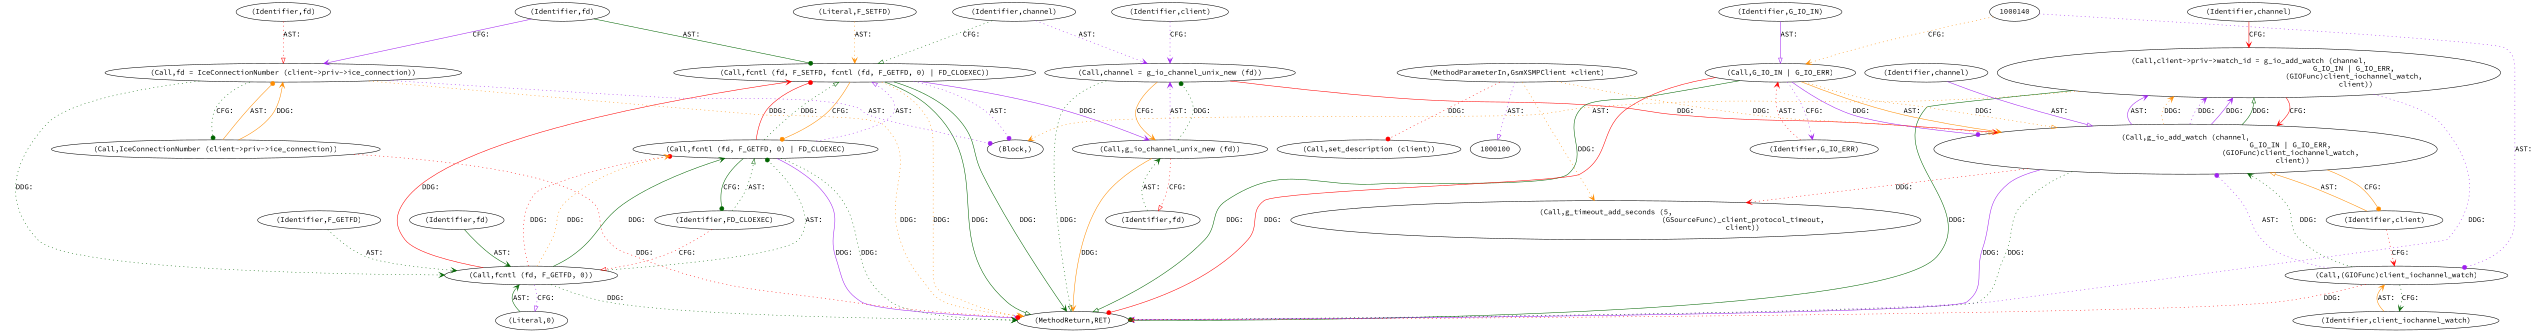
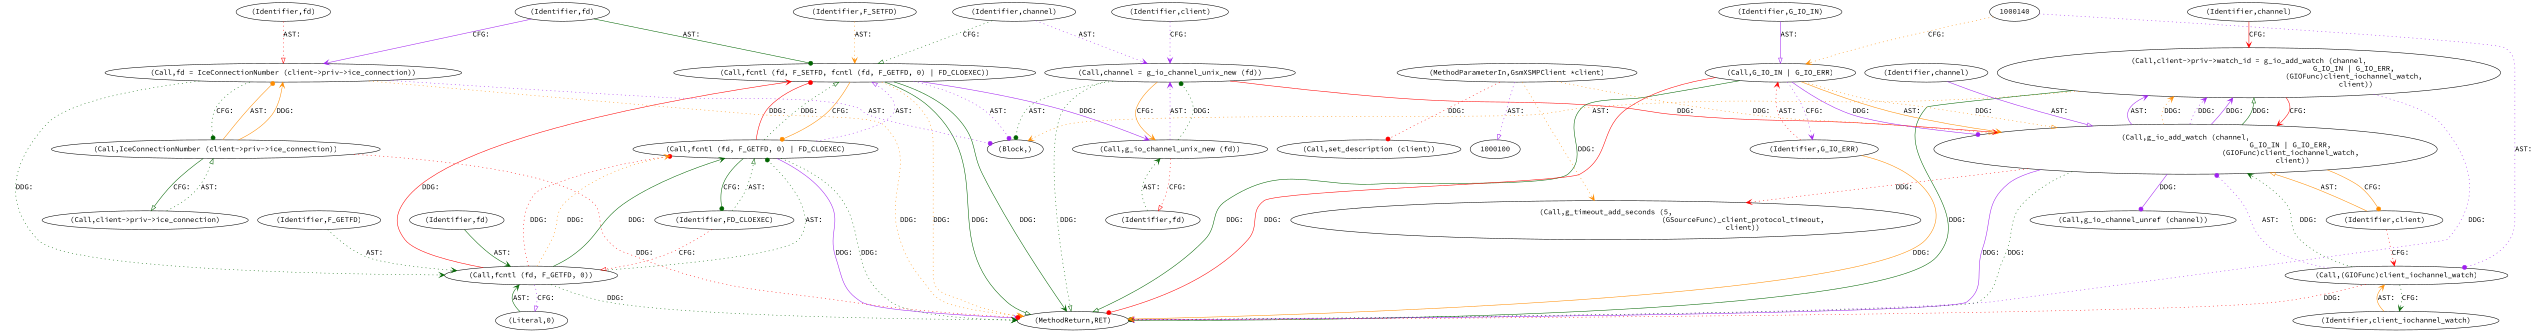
node "(Literal,F_SETFD)": label "(Literal,F_SETFD)" -> "(Identifier,F_SETFD)"
edge "(Call,channel = g_io_channel_unix_new (fd))" -> "(Block,)": added, label "AST:"
node "(Call,client->priv->ice_connection)": added
edge "(Call,g_io_channel_unix_new (fd))" -> "(MethodReturn,RET)": now "(Identifier,G_IO_ERR)" -> "(MethodReturn,RET)"
node "(Call,g_io_channel_unref (channel))": added
